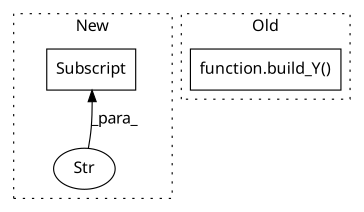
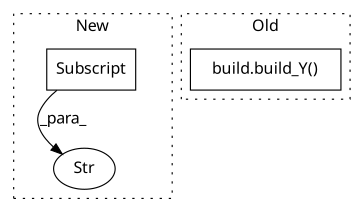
node "function.build_Y()": label "function.build_Y()" -> "build.build_Y()"
edge "Str" -> "Subscript": reversed
